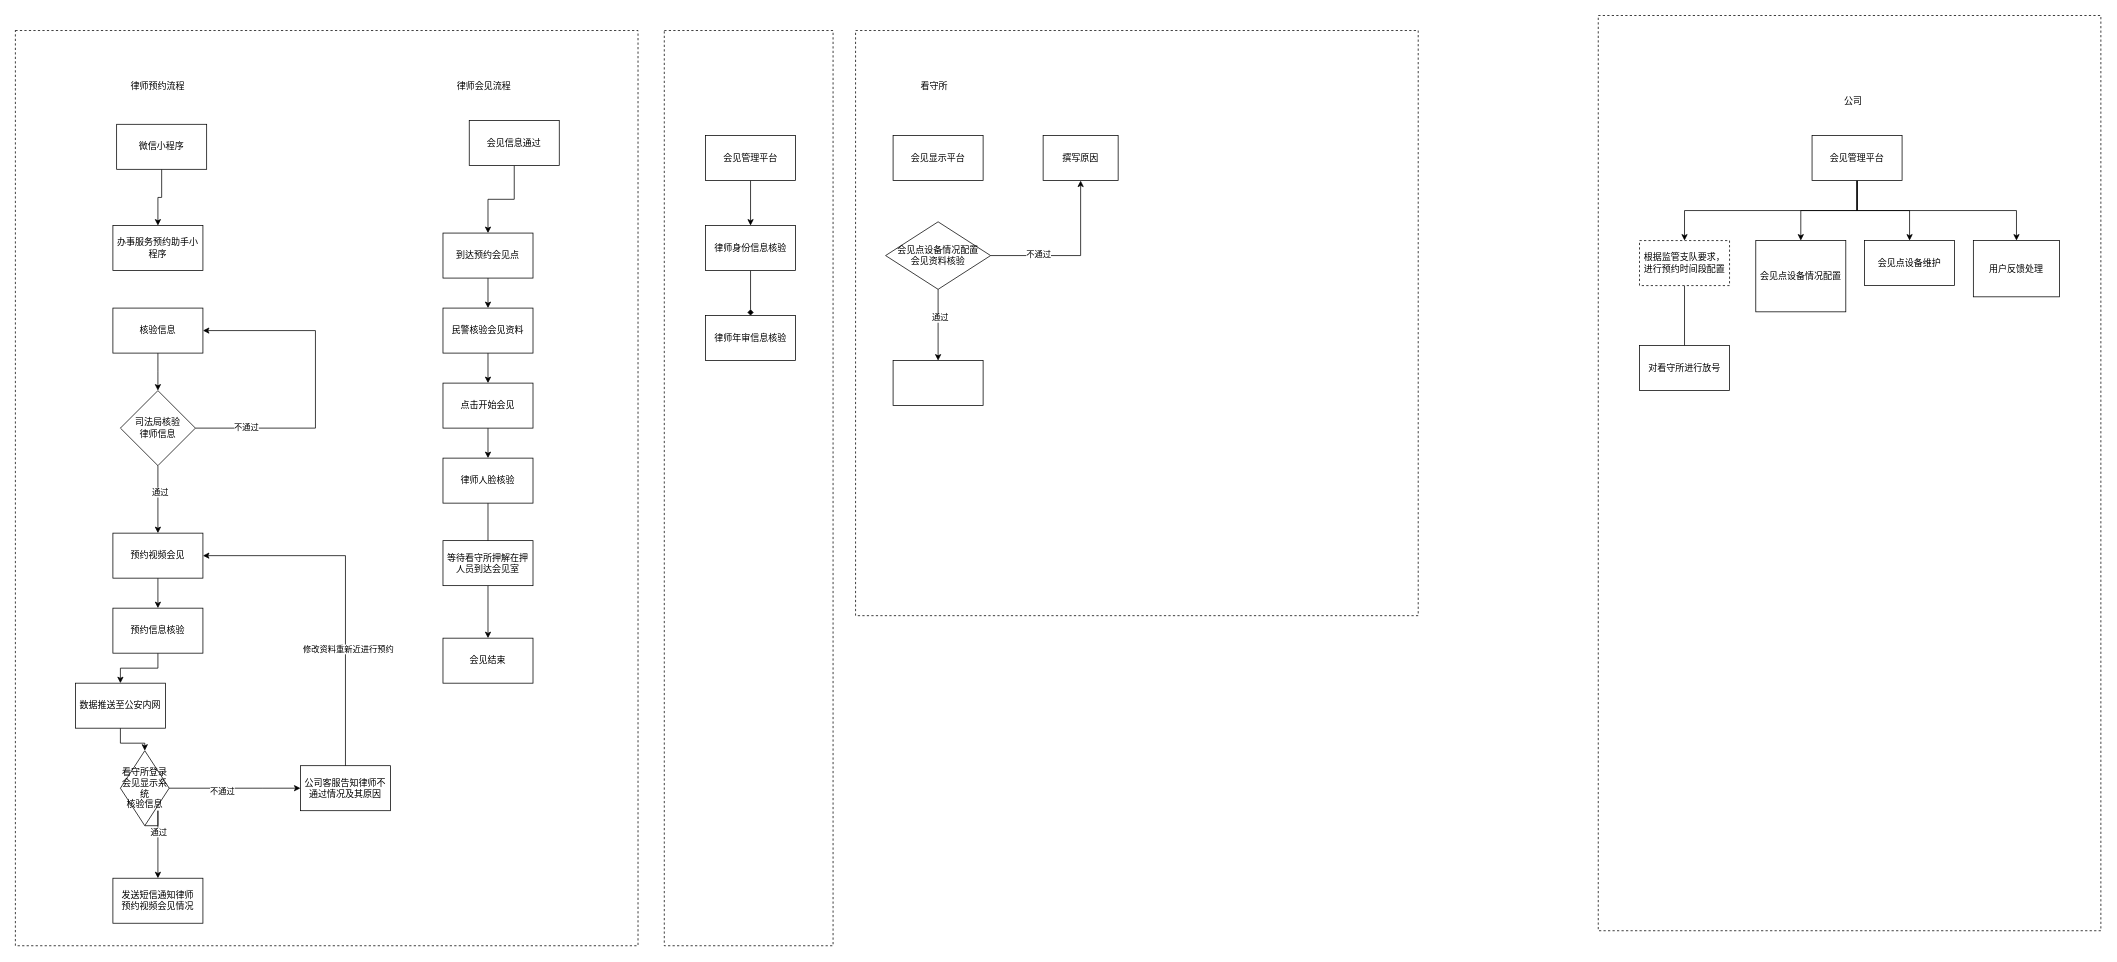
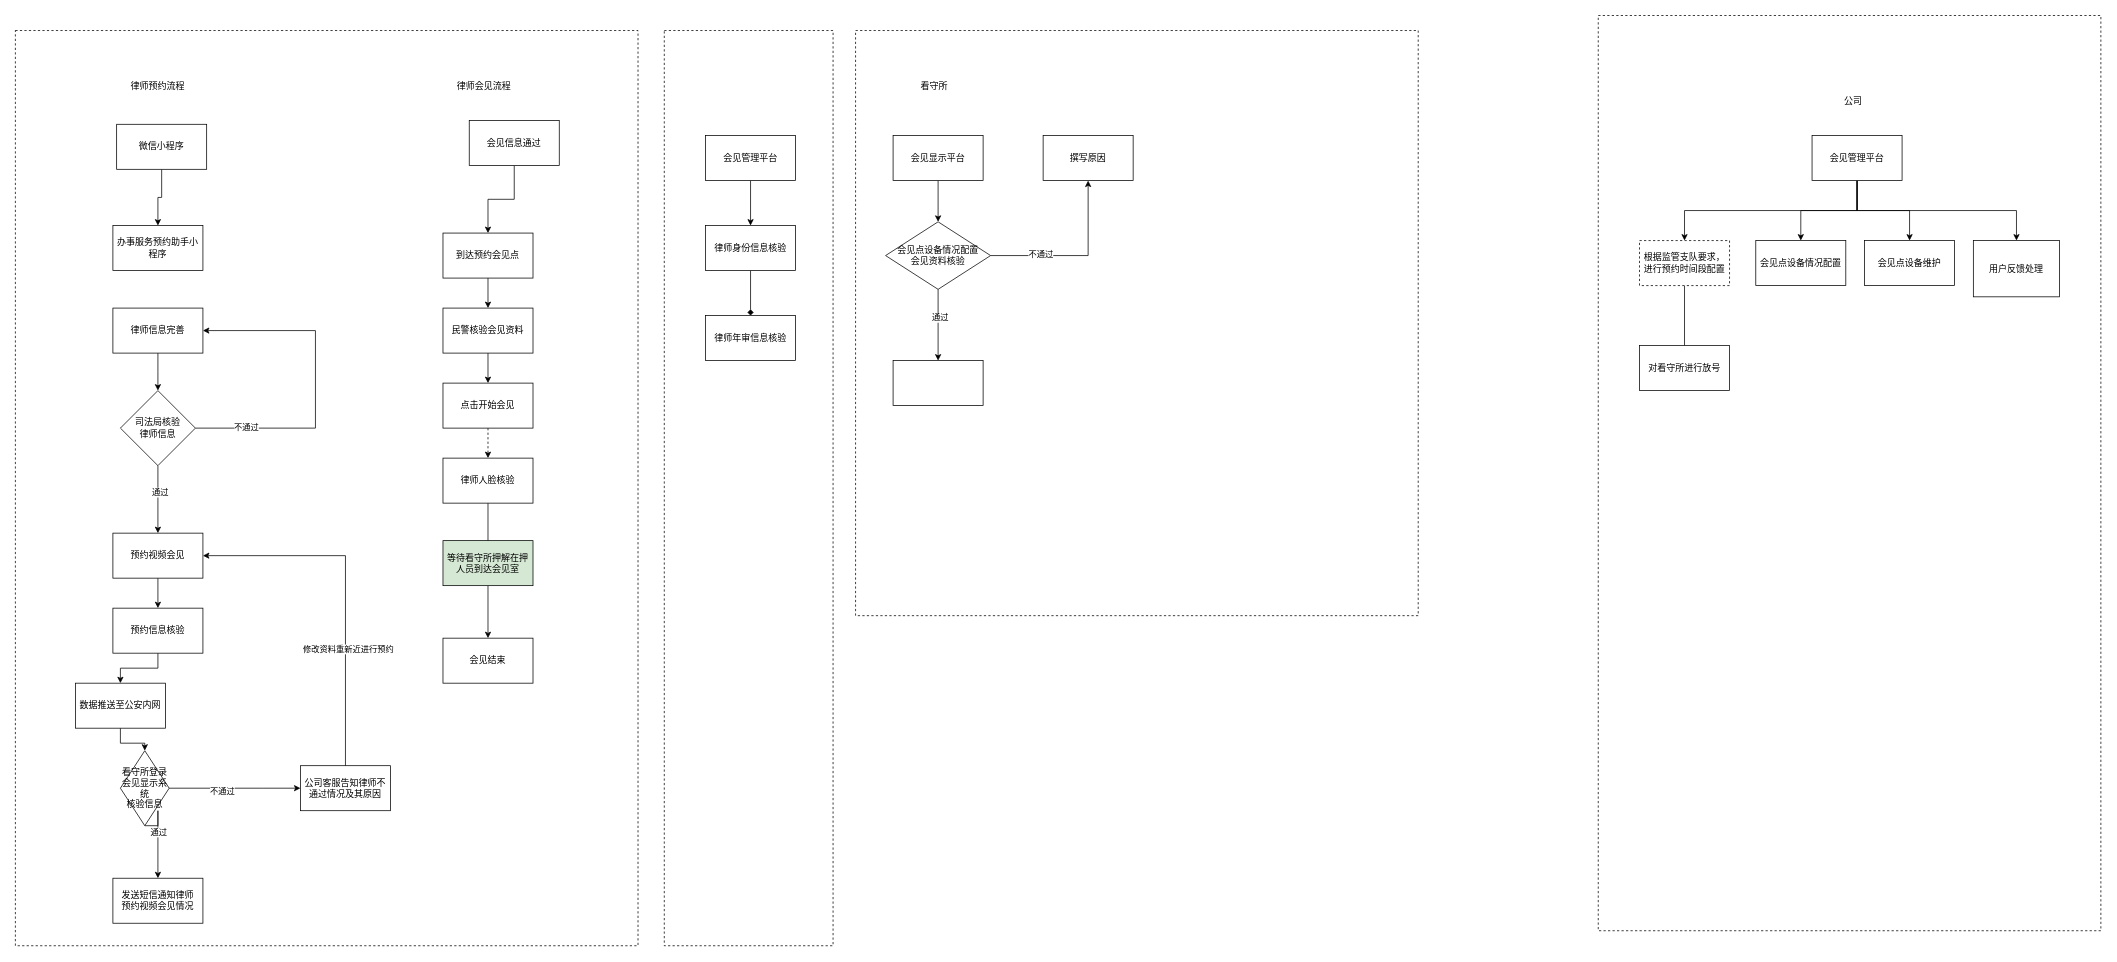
node "撰写原因": size 75x45 -> 90x45
edge "会见显示平台" -> "会见点设备情况配置 会见资料核验": added
node "会见点设备情况配置": size 90x71 -> 90x45
node "核验信息": label "核验信息" -> "律师信息完善"
edge "点击开始会见" -> "律师人脸核验": style solid -> dashed
node "等待看守所押解在押人员到达会见室": fillcolor #ffffff -> #d5e8d4
